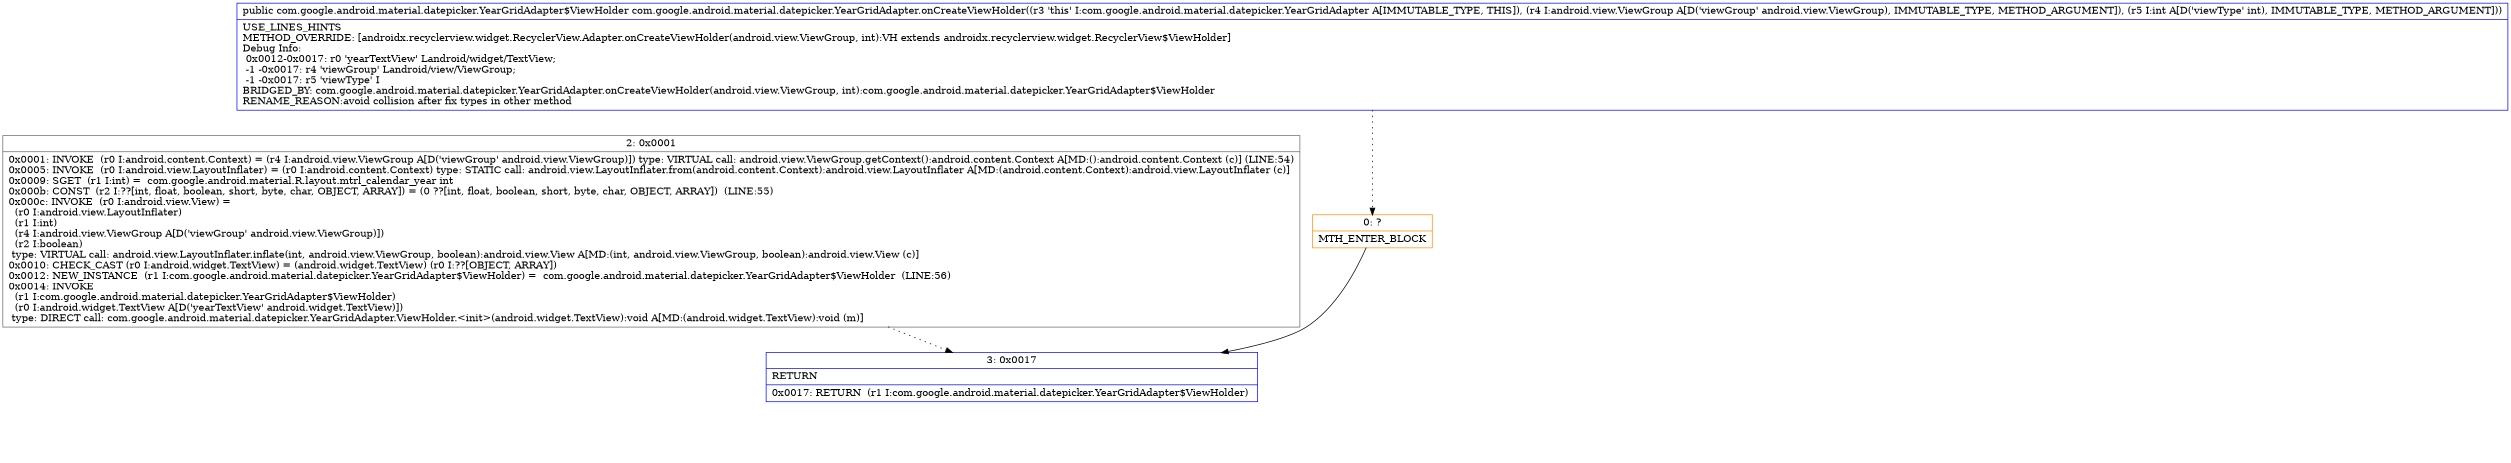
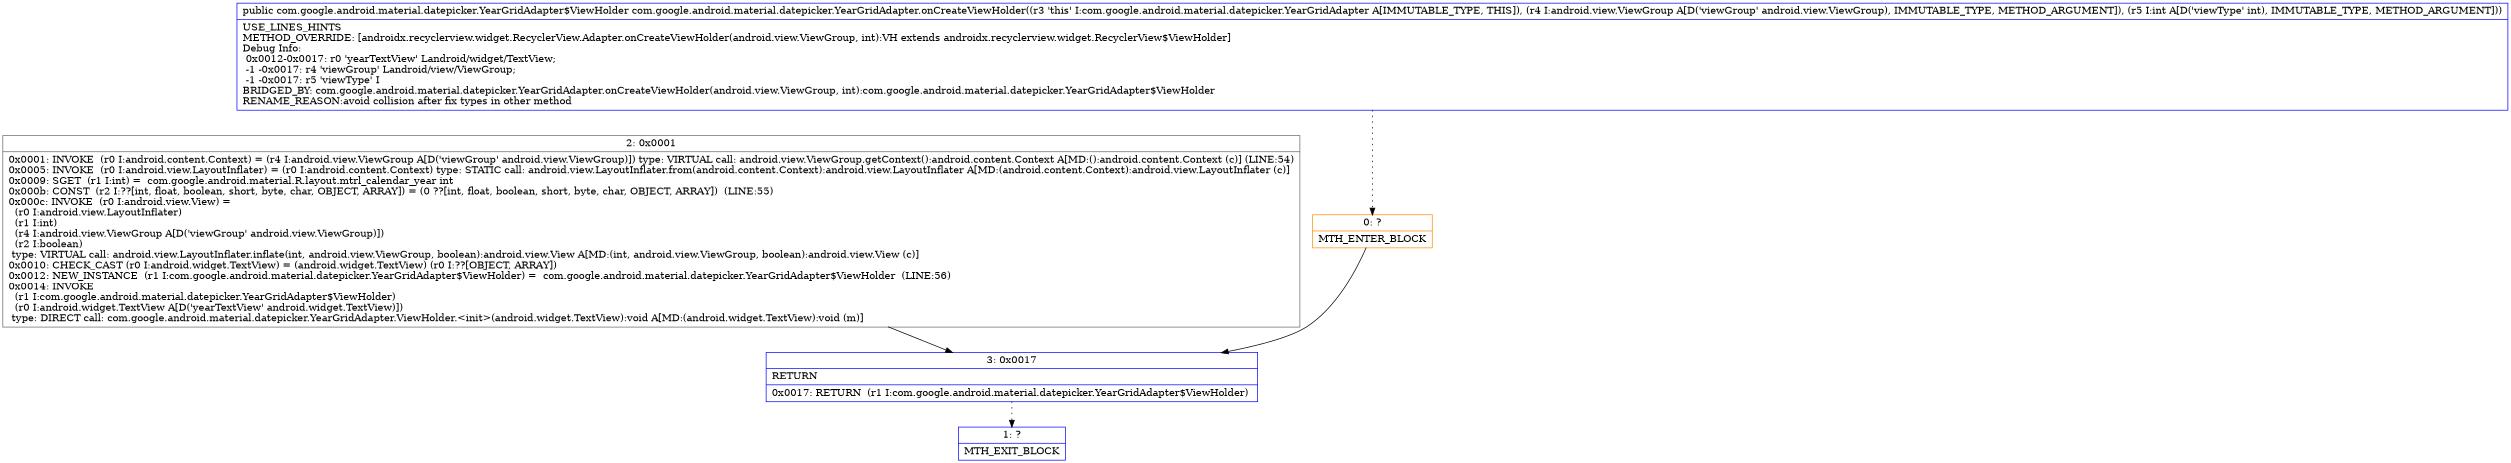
edge "2: 0x0001" -> "3: 0x0017": style dotted -> solid
node "1: ?": added
